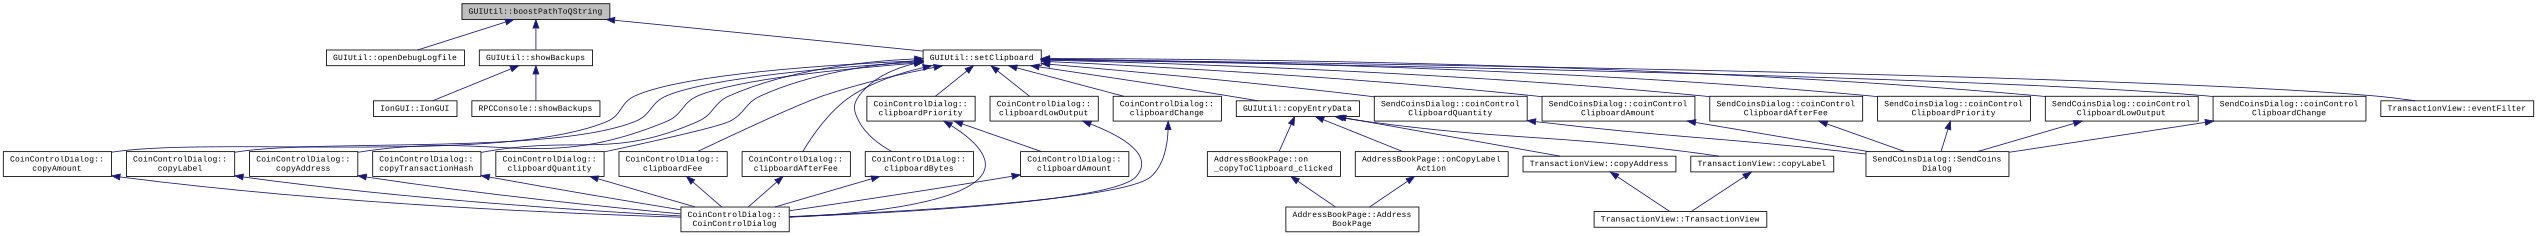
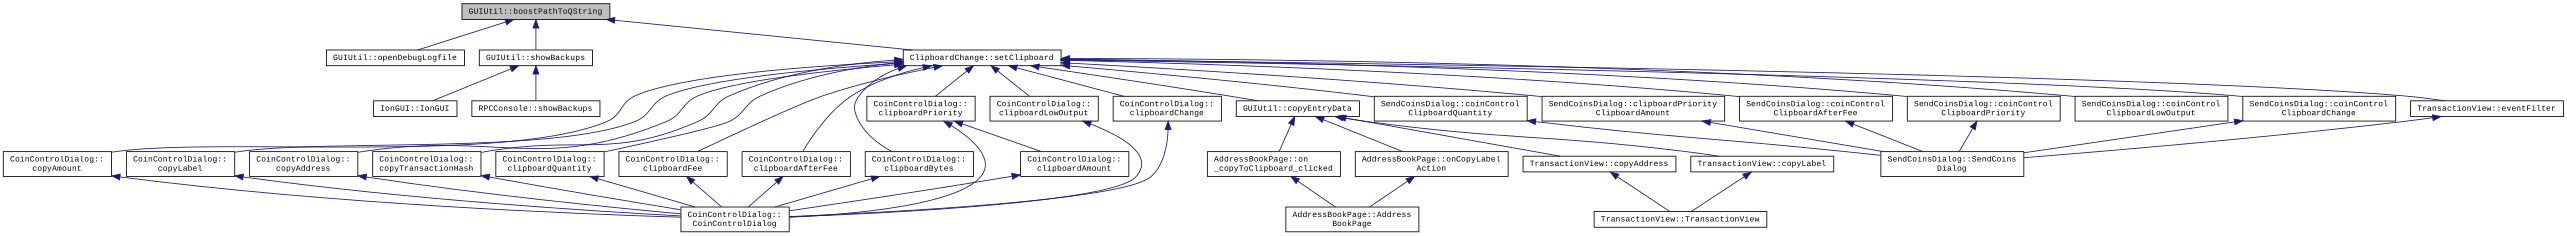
node "GUIUtil::setClipboard": label "GUIUtil::setClipboard" -> "ClipboardChange::setClipboard"
node "SendCoinsDialog::coinControl ClipboardAmount": label "SendCoinsDialog::coinControl ClipboardAmount" -> "SendCoinsDialog::clipboardPriority ClipboardAmount"
edge "SendCoinsDialog::SendCoins Dialog" -> "SendCoinsDialog::coinControl ClipboardLowOutput": now "SendCoinsDialog::SendCoins Dialog" -> "TransactionView::eventFilter"
